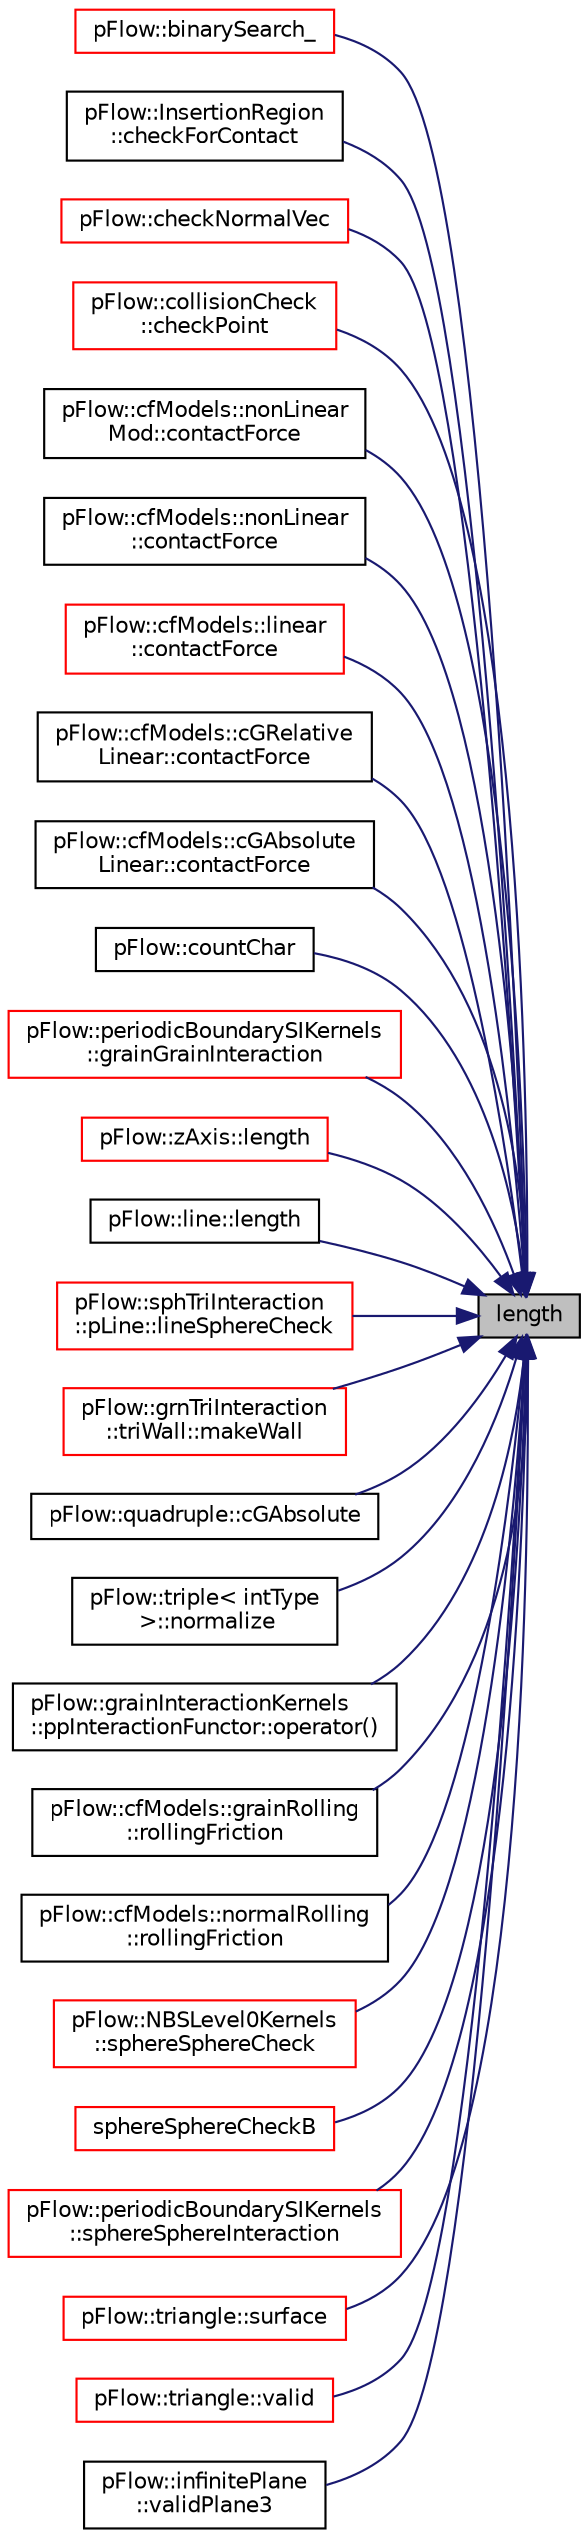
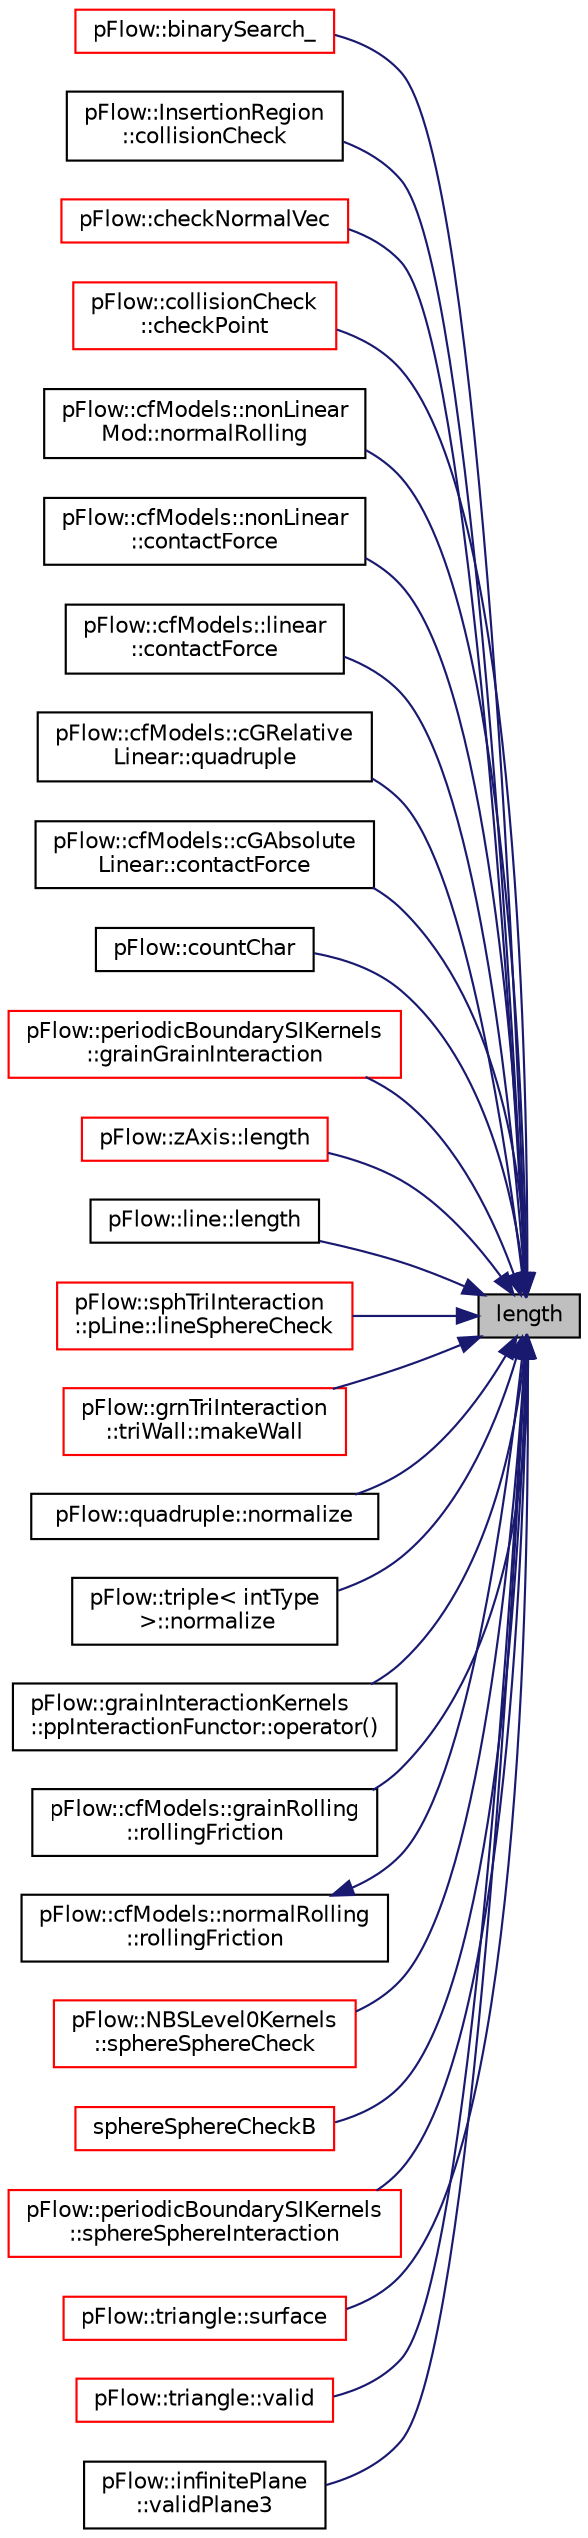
node "pFlow::InsertionRegion ::checkForContact": label "pFlow::InsertionRegion ::checkForContact" -> "pFlow::InsertionRegion ::collisionCheck"
node "pFlow::cfModels::nonLinear Mod::contactForce": label "pFlow::cfModels::nonLinear Mod::contactForce" -> "pFlow::cfModels::nonLinear Mod::normalRolling"
node "pFlow::cfModels::linear ::contactForce": color red -> black
node "pFlow::cfModels::cGRelative Linear::contactForce": label "pFlow::cfModels::cGRelative Linear::contactForce" -> "pFlow::cfModels::cGRelative Linear::quadruple"
node "pFlow::quadruple::cGAbsolute": label "pFlow::quadruple::cGAbsolute" -> "pFlow::quadruple::normalize"
edge "pFlow::cfModels::normalRolling ::rollingFriction" -> "length": reversed
